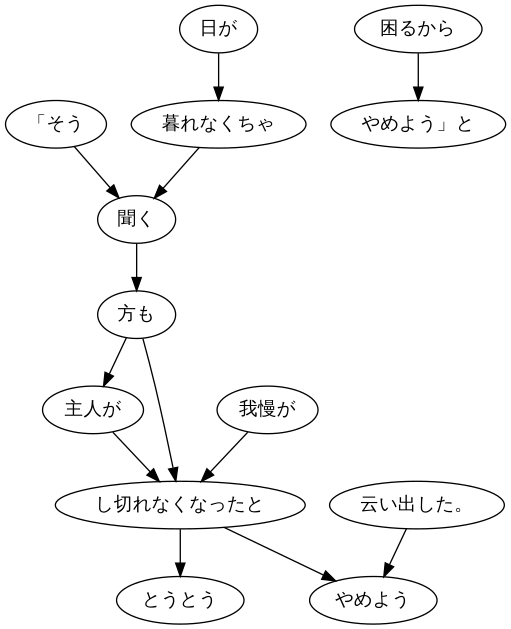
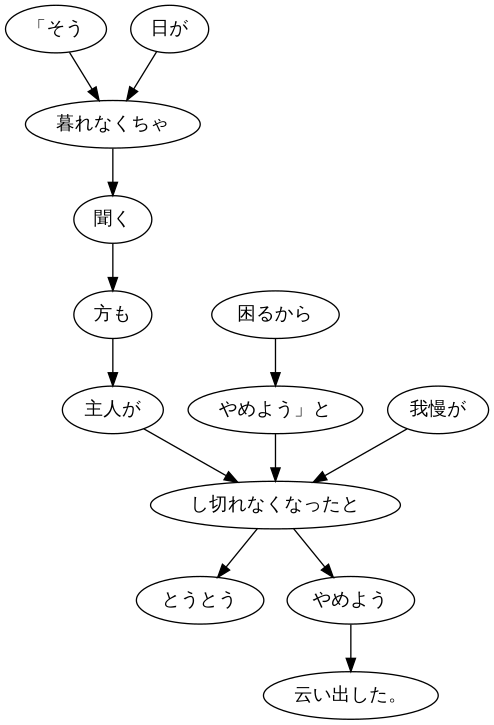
edge "「そう" -> "聞く": now "「そう" -> "暮れなくちゃ"
edge "方も" -> "し切れなくなったと": now "やめよう」と" -> "し切れなくなったと"
edge "云い出した。" -> "やめよう": reversed
